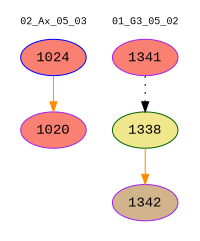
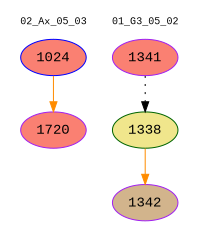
node "1020": label "1020" -> "1720"
